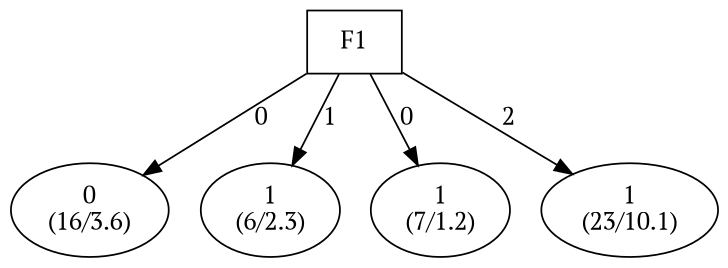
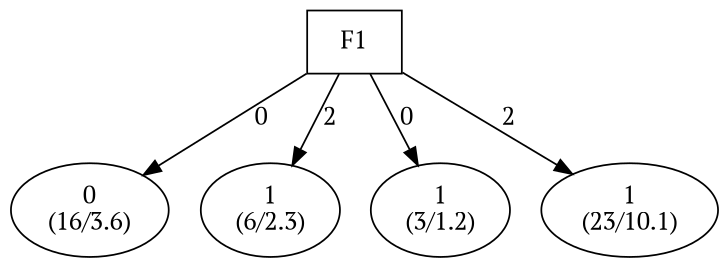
edge "F1" -> "1 (6/2.3)": label "1" -> "2"
node "1 (7/1.2)": label "1 (7/1.2)" -> "1 (3/1.2)"
